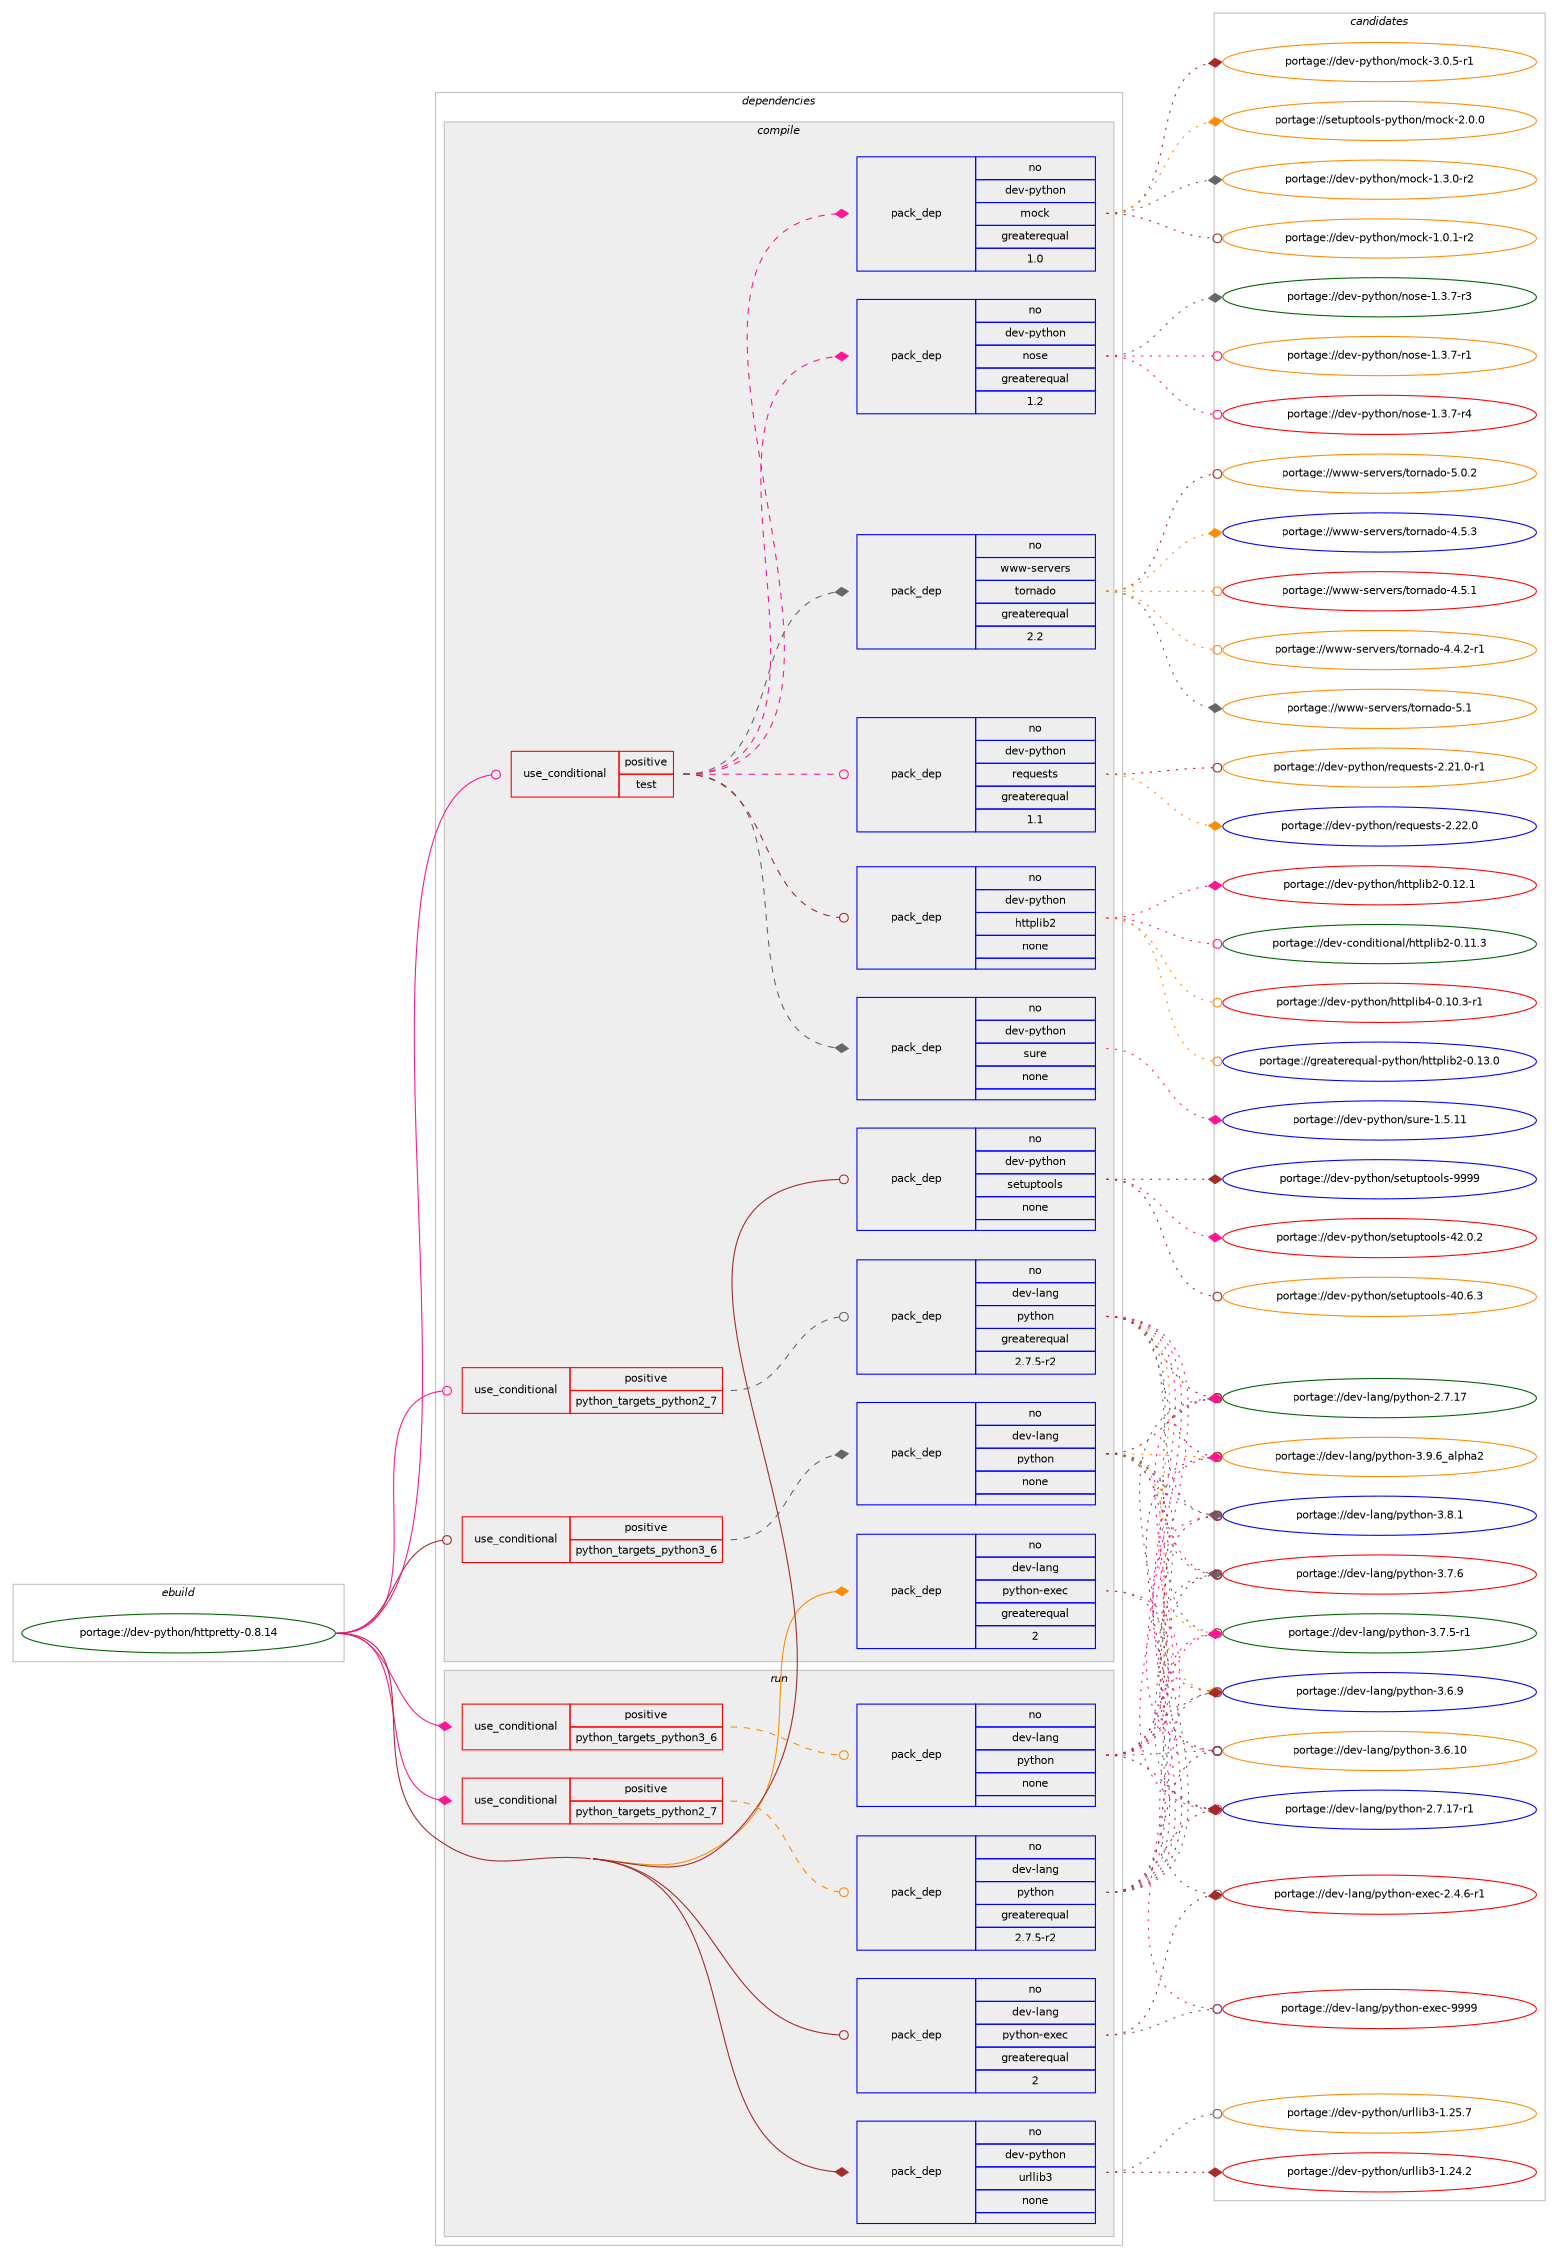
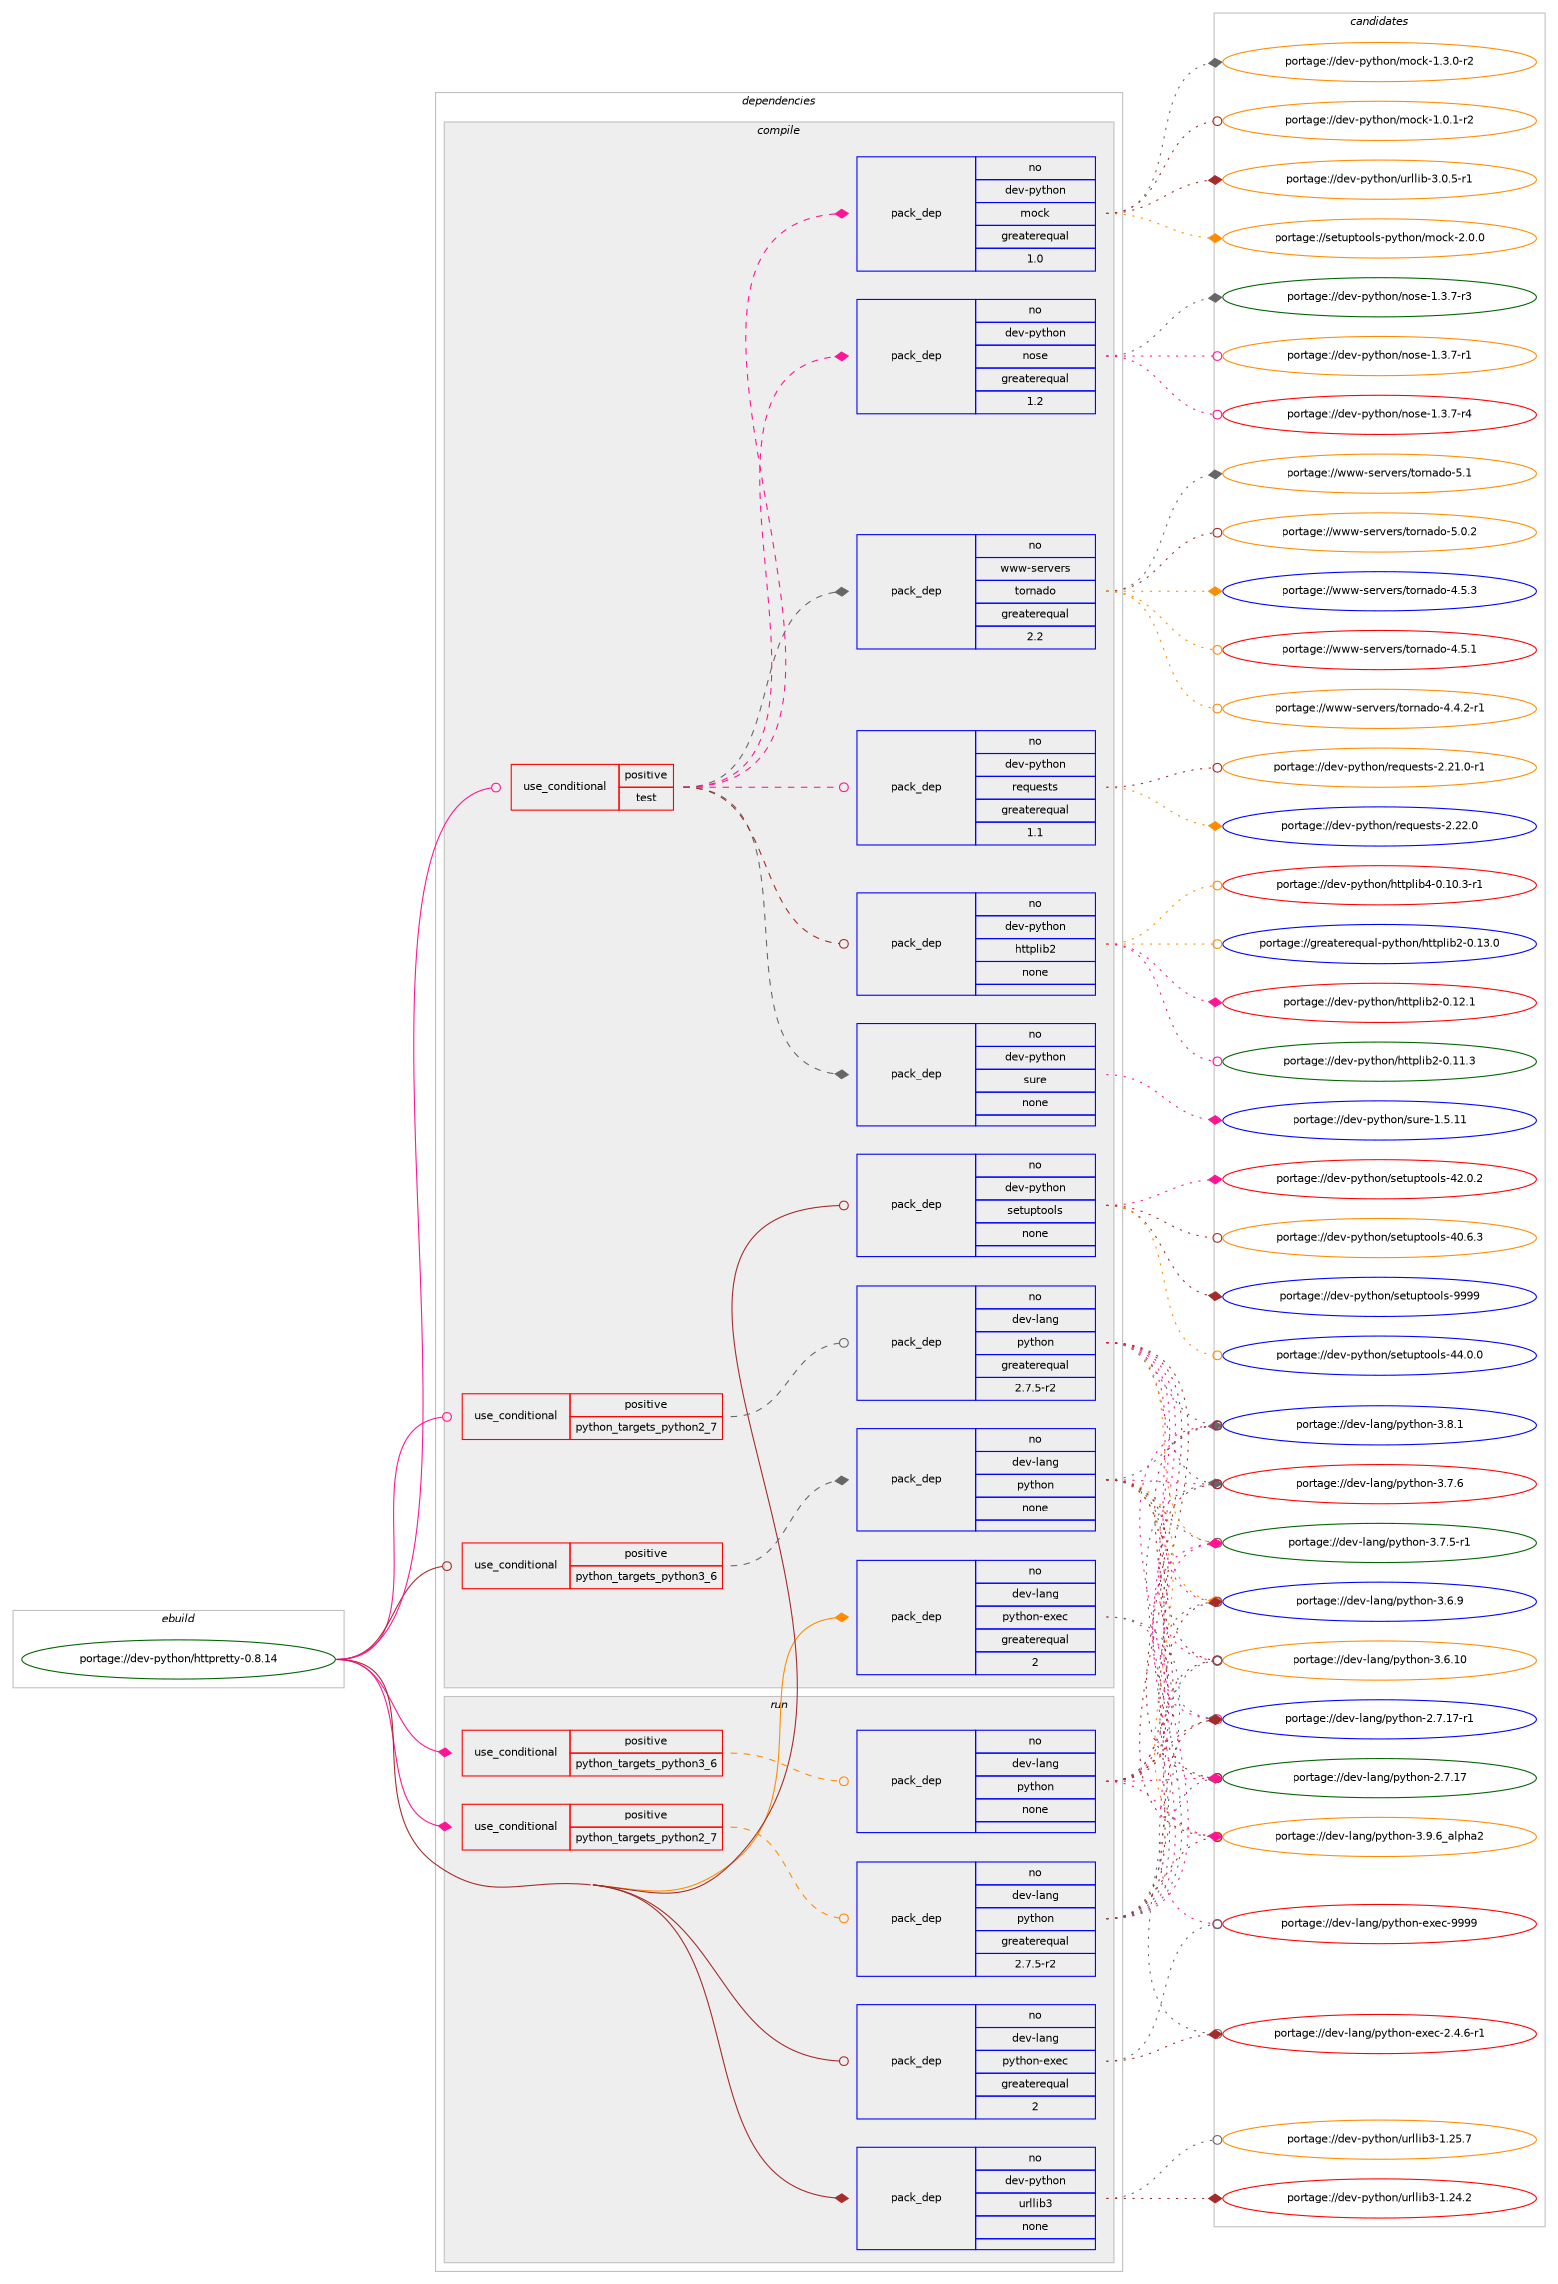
node "portage://dev-python/mock-3.0.5-r1": label "portage://dev-python/mock-3.0.5-r1" -> "portage://dev-python/urllib-3.0.5-r1"
node "portage://dev-conditional/httplib2-0.11.3": label "portage://dev-conditional/httplib2-0.11.3" -> "portage://dev-python/httplib2-0.11.3"
node "portage://dev-python/setuptools-44.0.0": added
